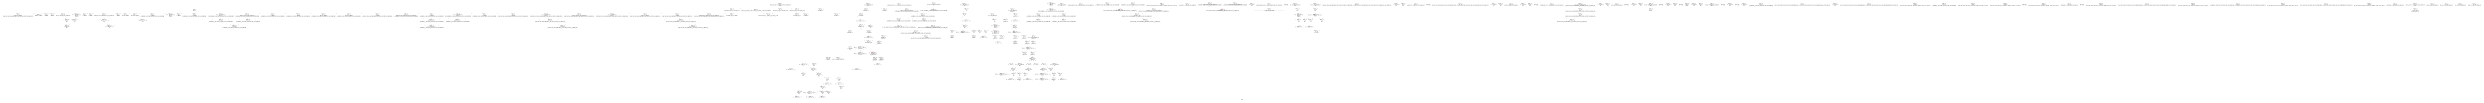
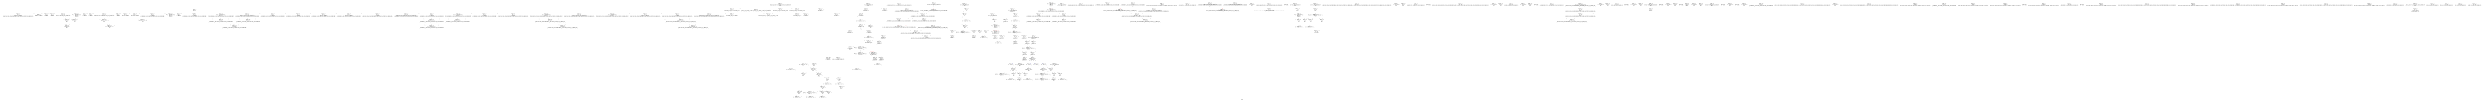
node "NodeID: 96": added
